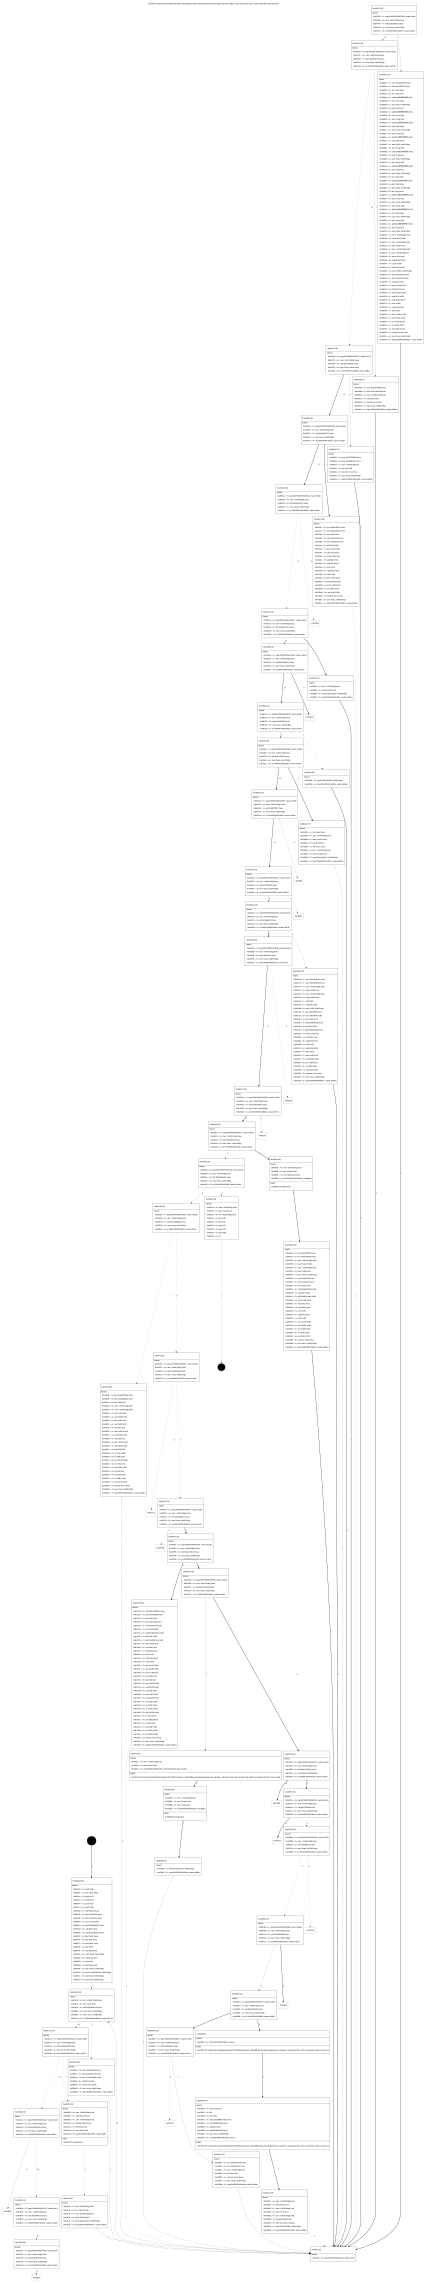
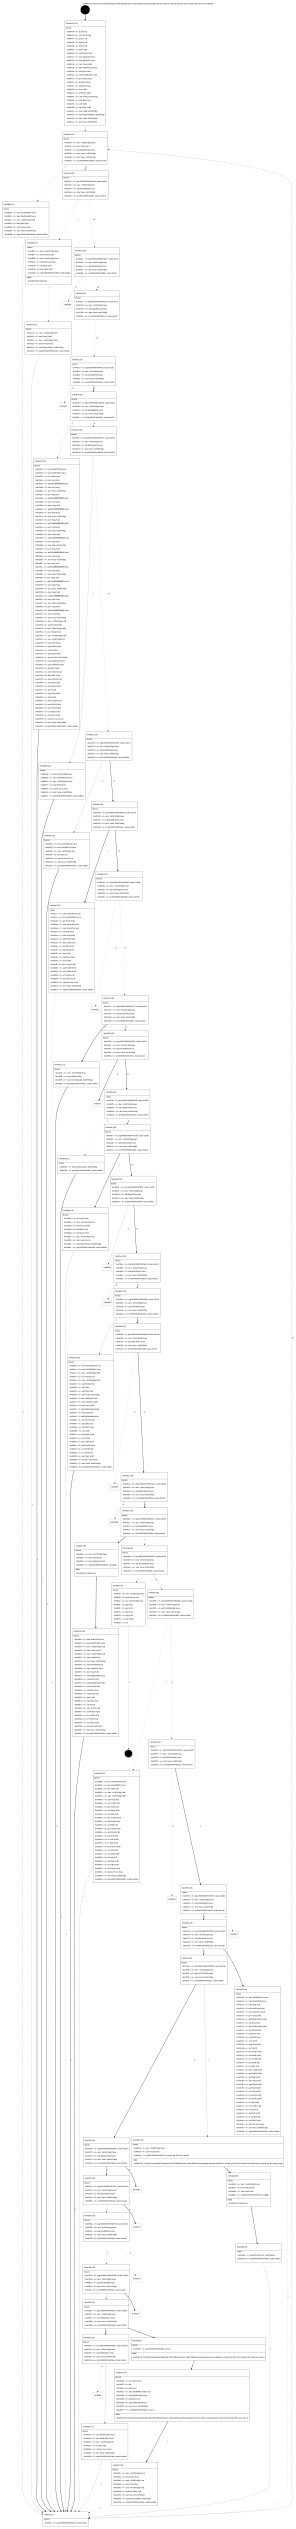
edge "0x40151a [28]" -> "0x401536 [28]": added, label "18"
edge "0x401712 [28]" -> "0x40172e [28]": style dotted -> bold
